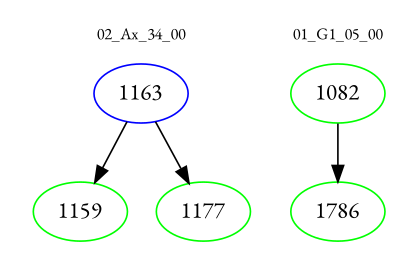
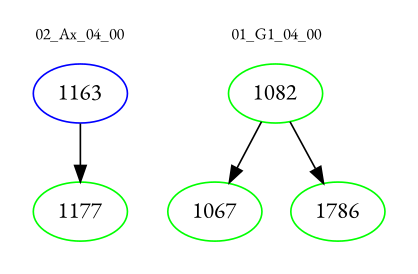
cluster "02_Ax_34_00": label "02_Ax_34_00" -> "02_Ax_04_00"
cluster "01_G1_05_00": label "01_G1_05_00" -> "01_G1_04_00"
node "1159": removed
node "1067": added
